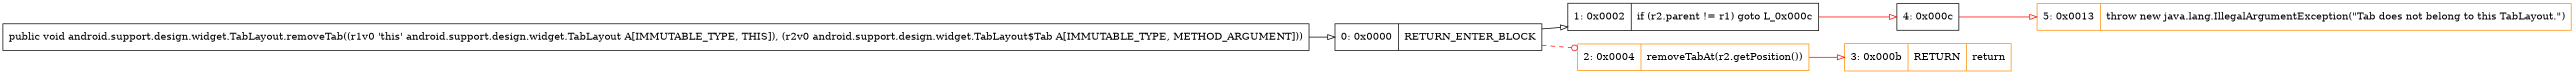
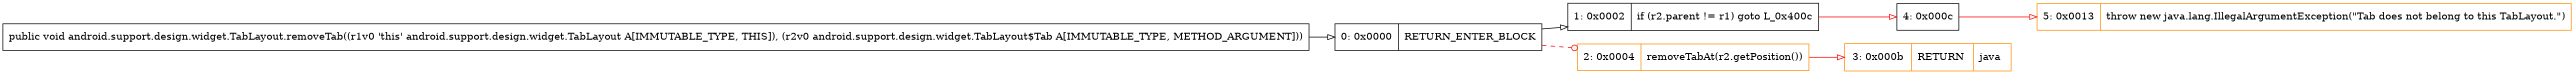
node "1: 0x0002": text "if (r2.parent != r1) goto L_0x000c" -> "if (r2.parent != r1) goto L_0x400c"
node "3: 0x000b": text "return" -> "java"
